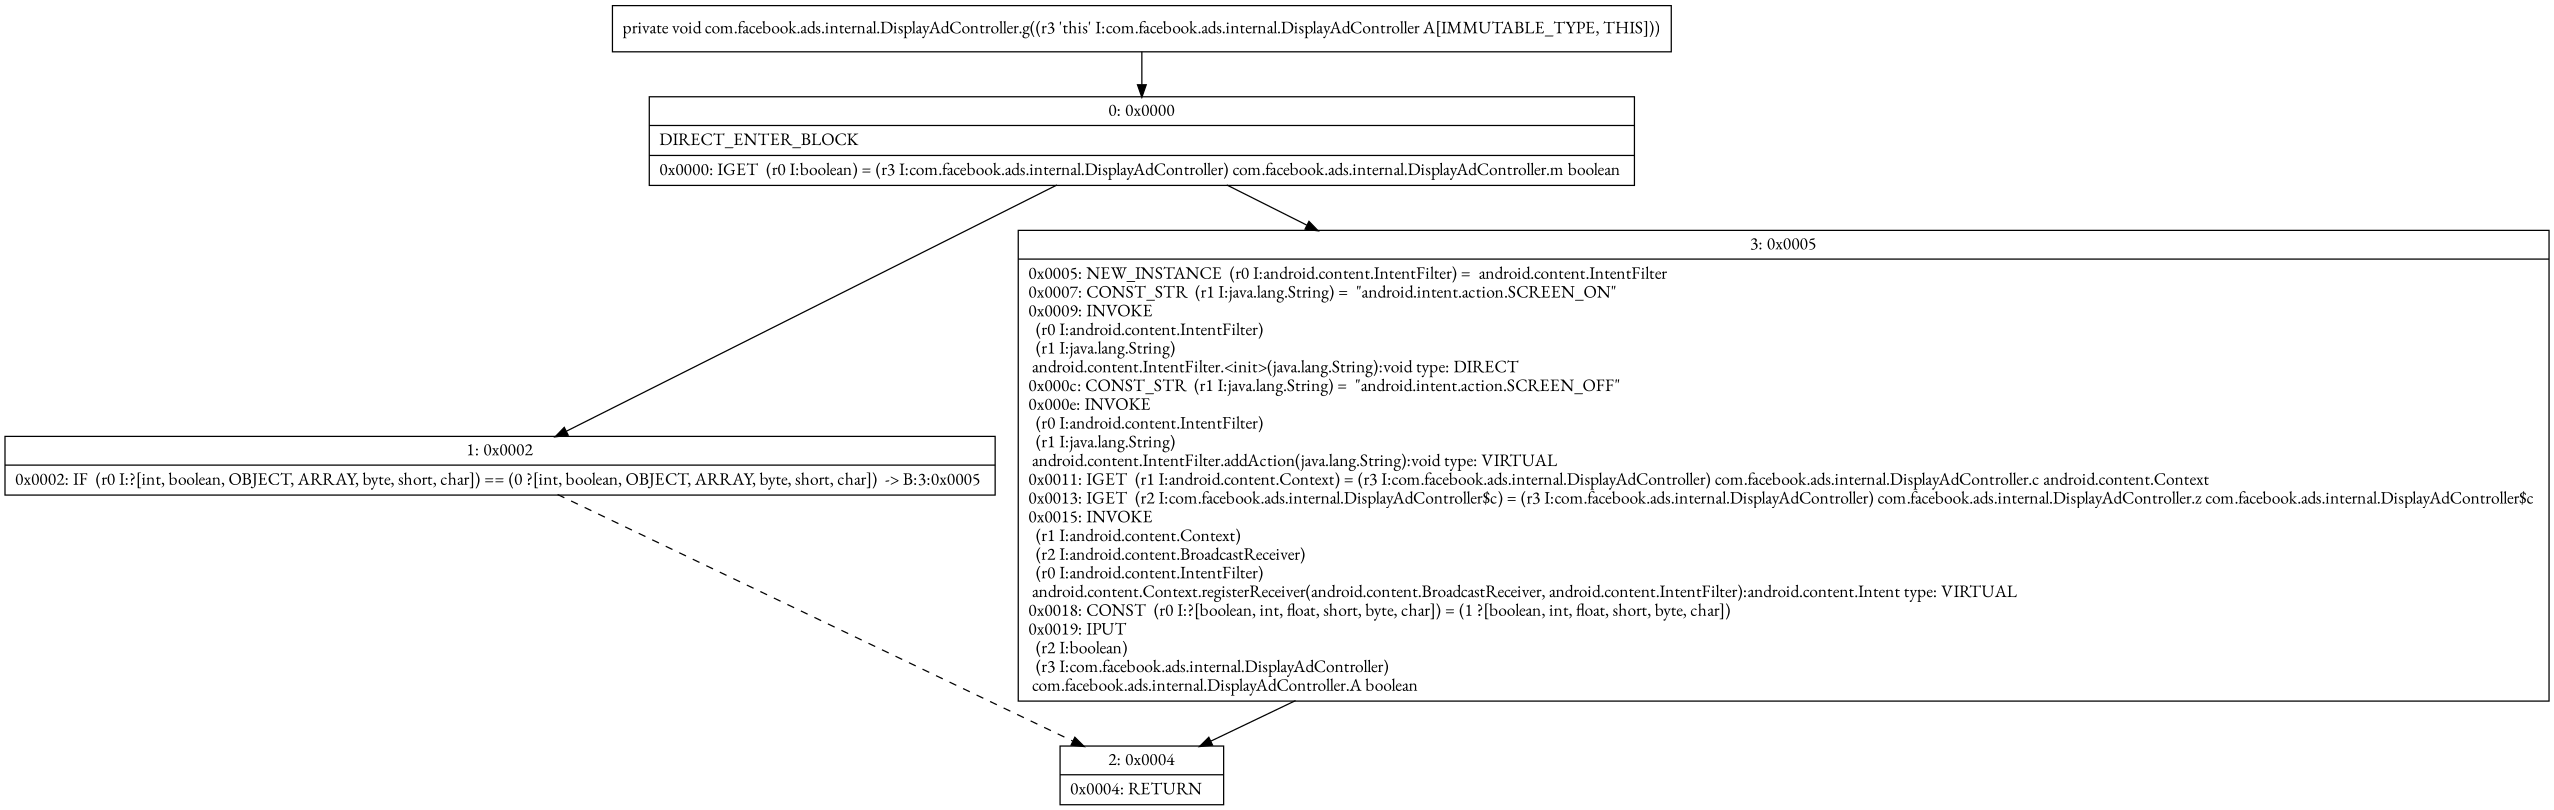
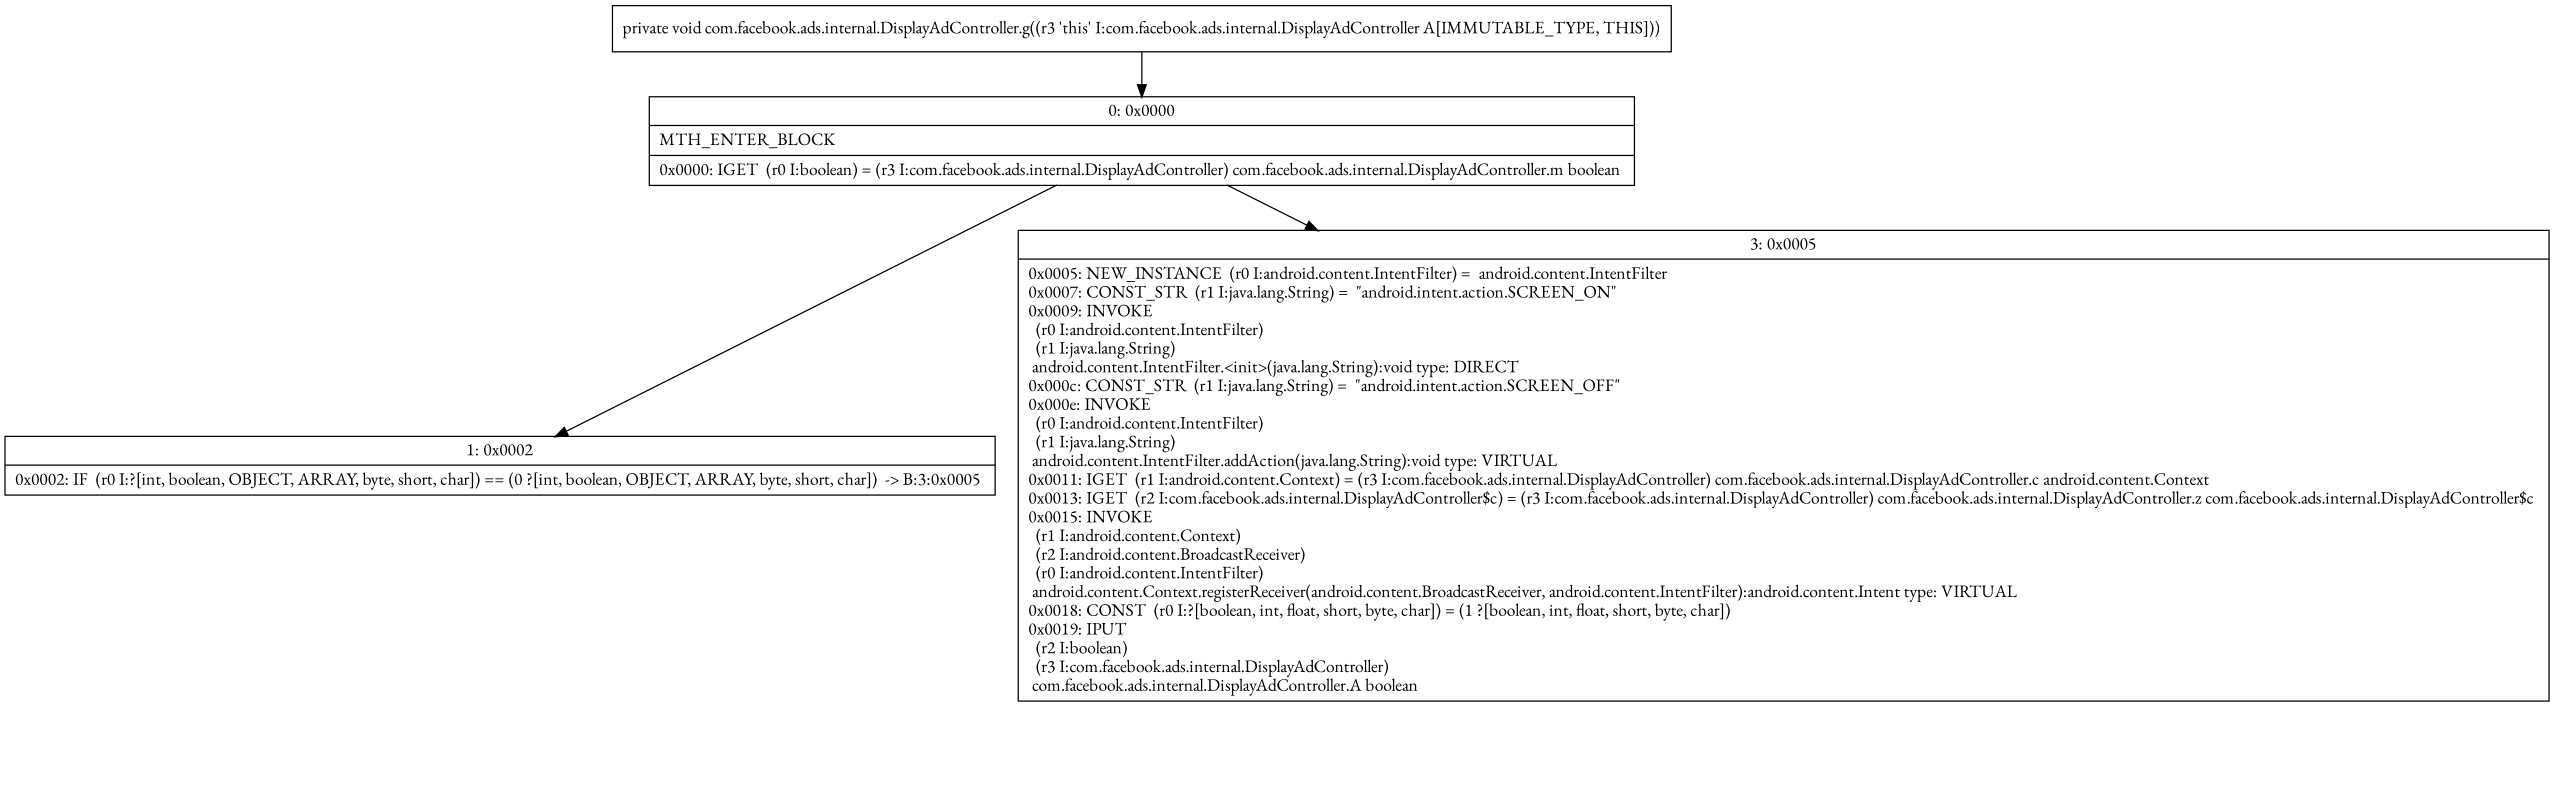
node "0: 0x0000": text "DIRECT_ENTER_BLOCK" -> "MTH_ENTER_BLOCK"
node "2: 0x0004": removed
